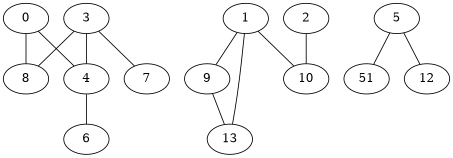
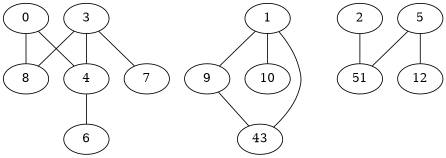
edge "2" -- "10": now "2" -- "51"
node "13": label "13" -> "43"
